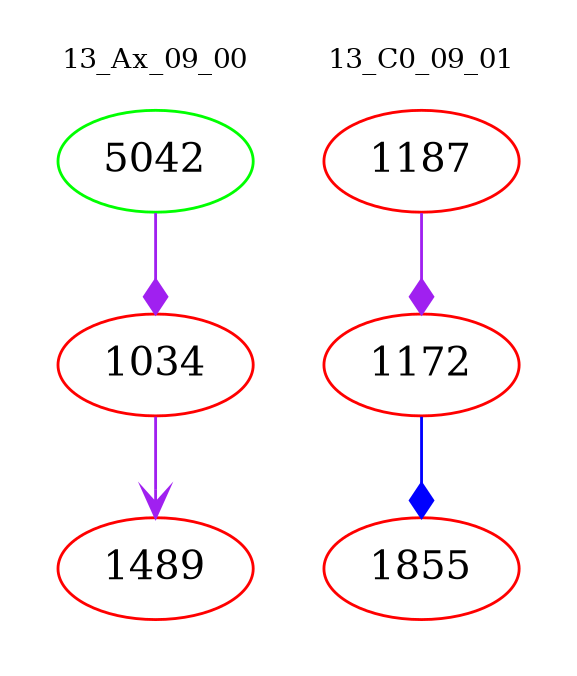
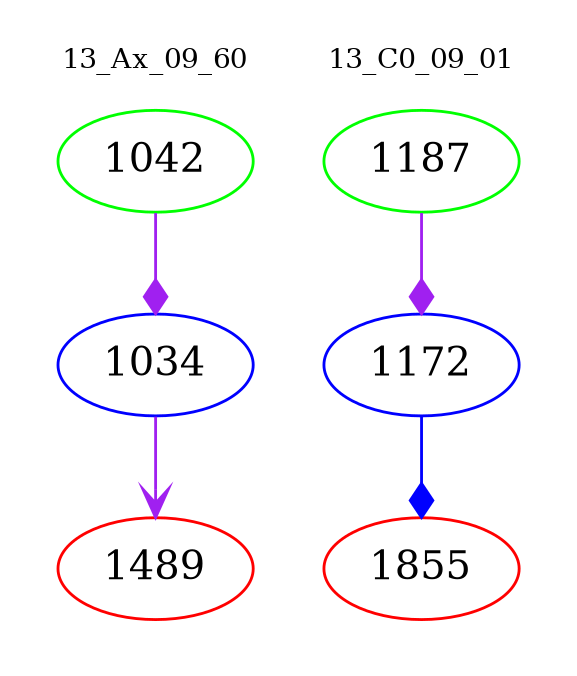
cluster "13_Ax_09_00": label "13_Ax_09_00" -> "13_Ax_09_60"
node "5042": label "5042" -> "1042"
node "1187": color red -> green
node "1034": color red -> blue
node "1172": color red -> blue
